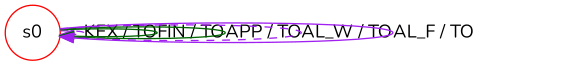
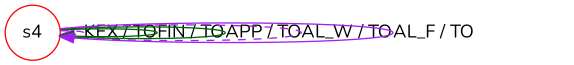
node "s0": label "s0" -> "s4"
